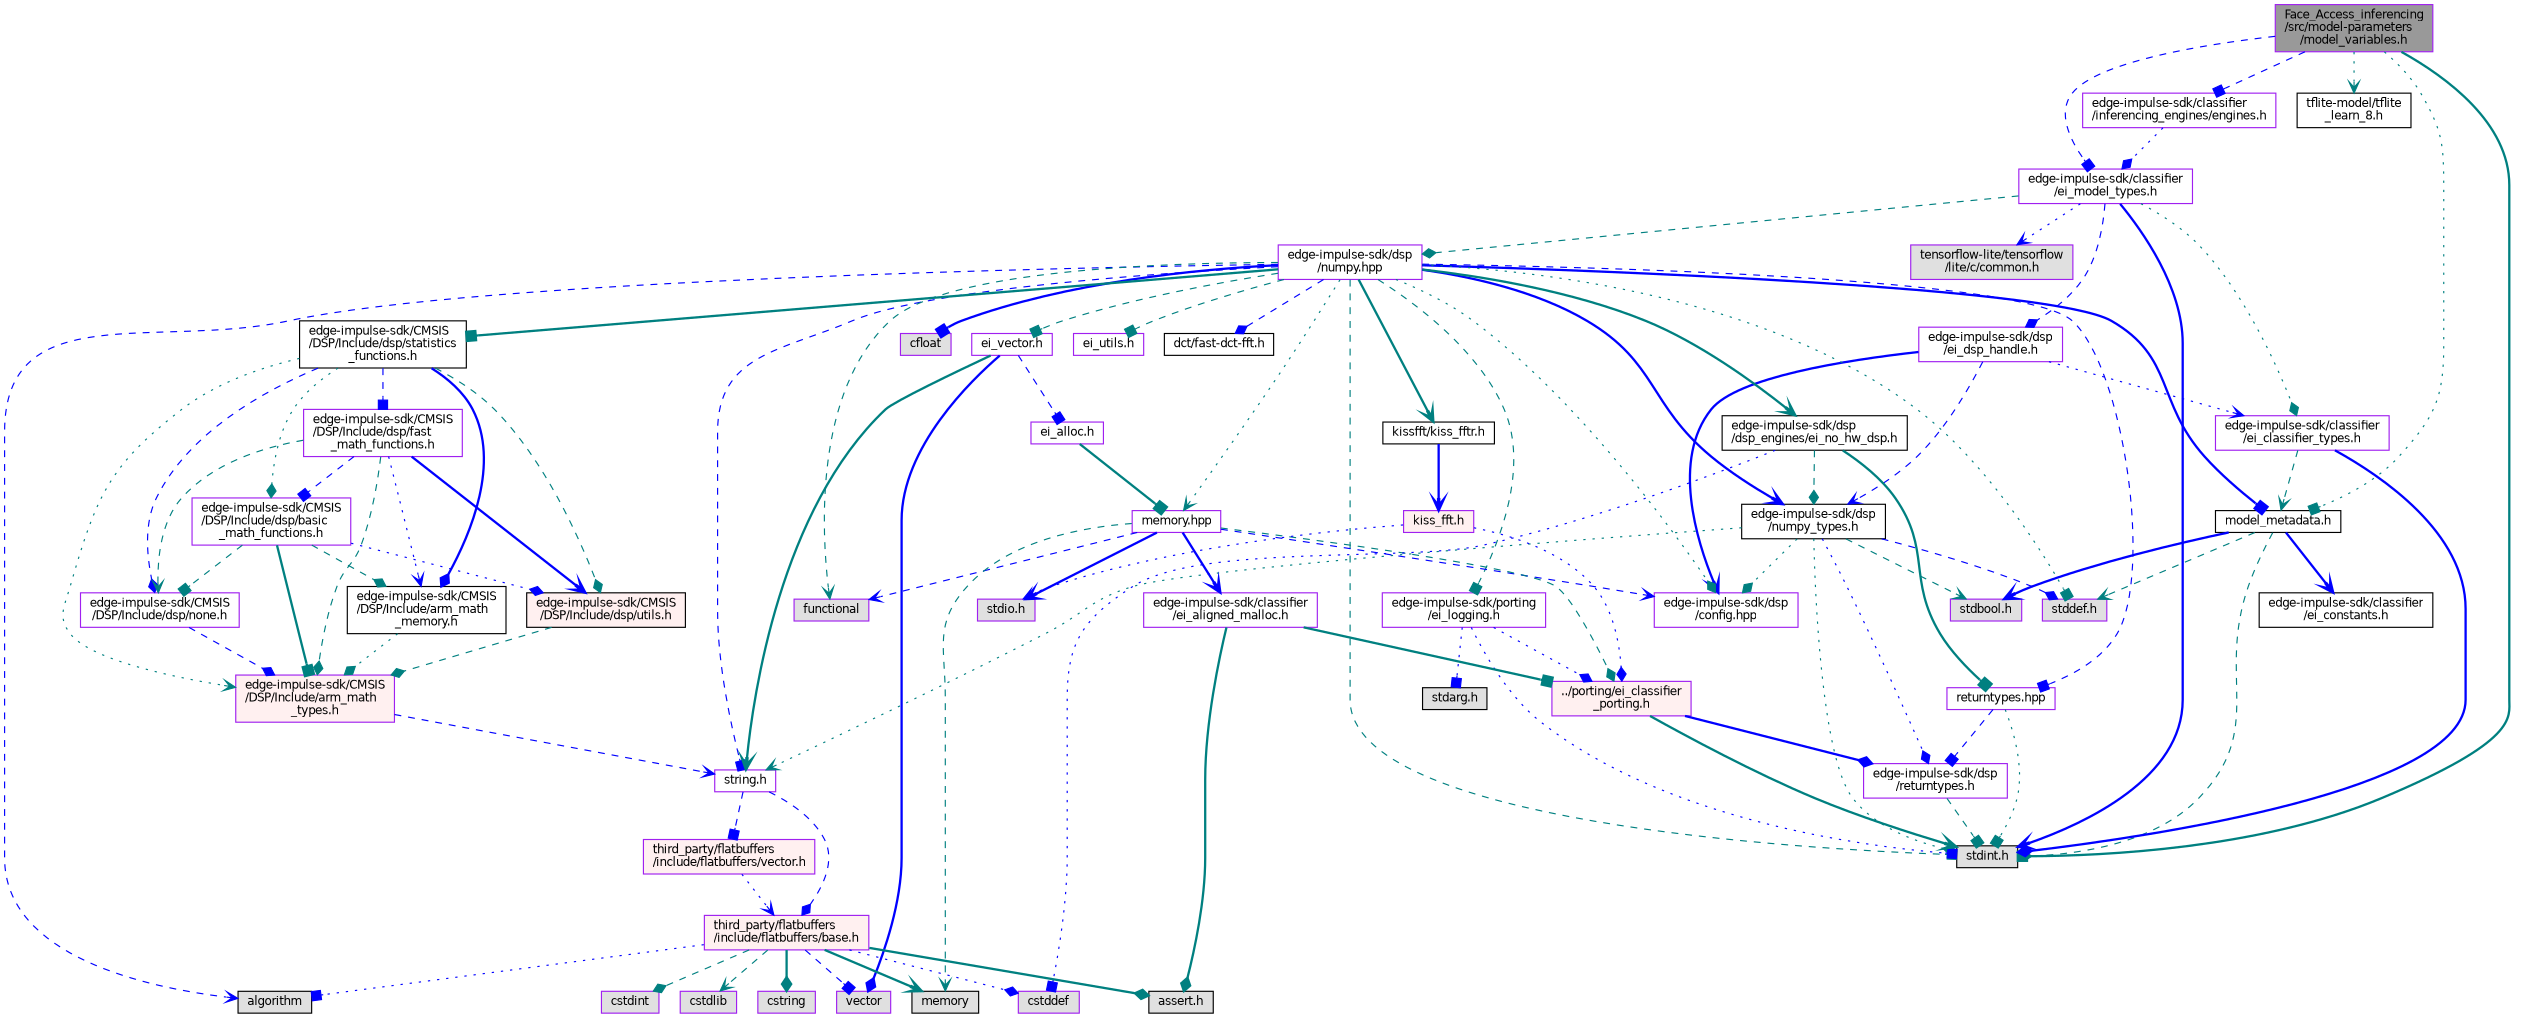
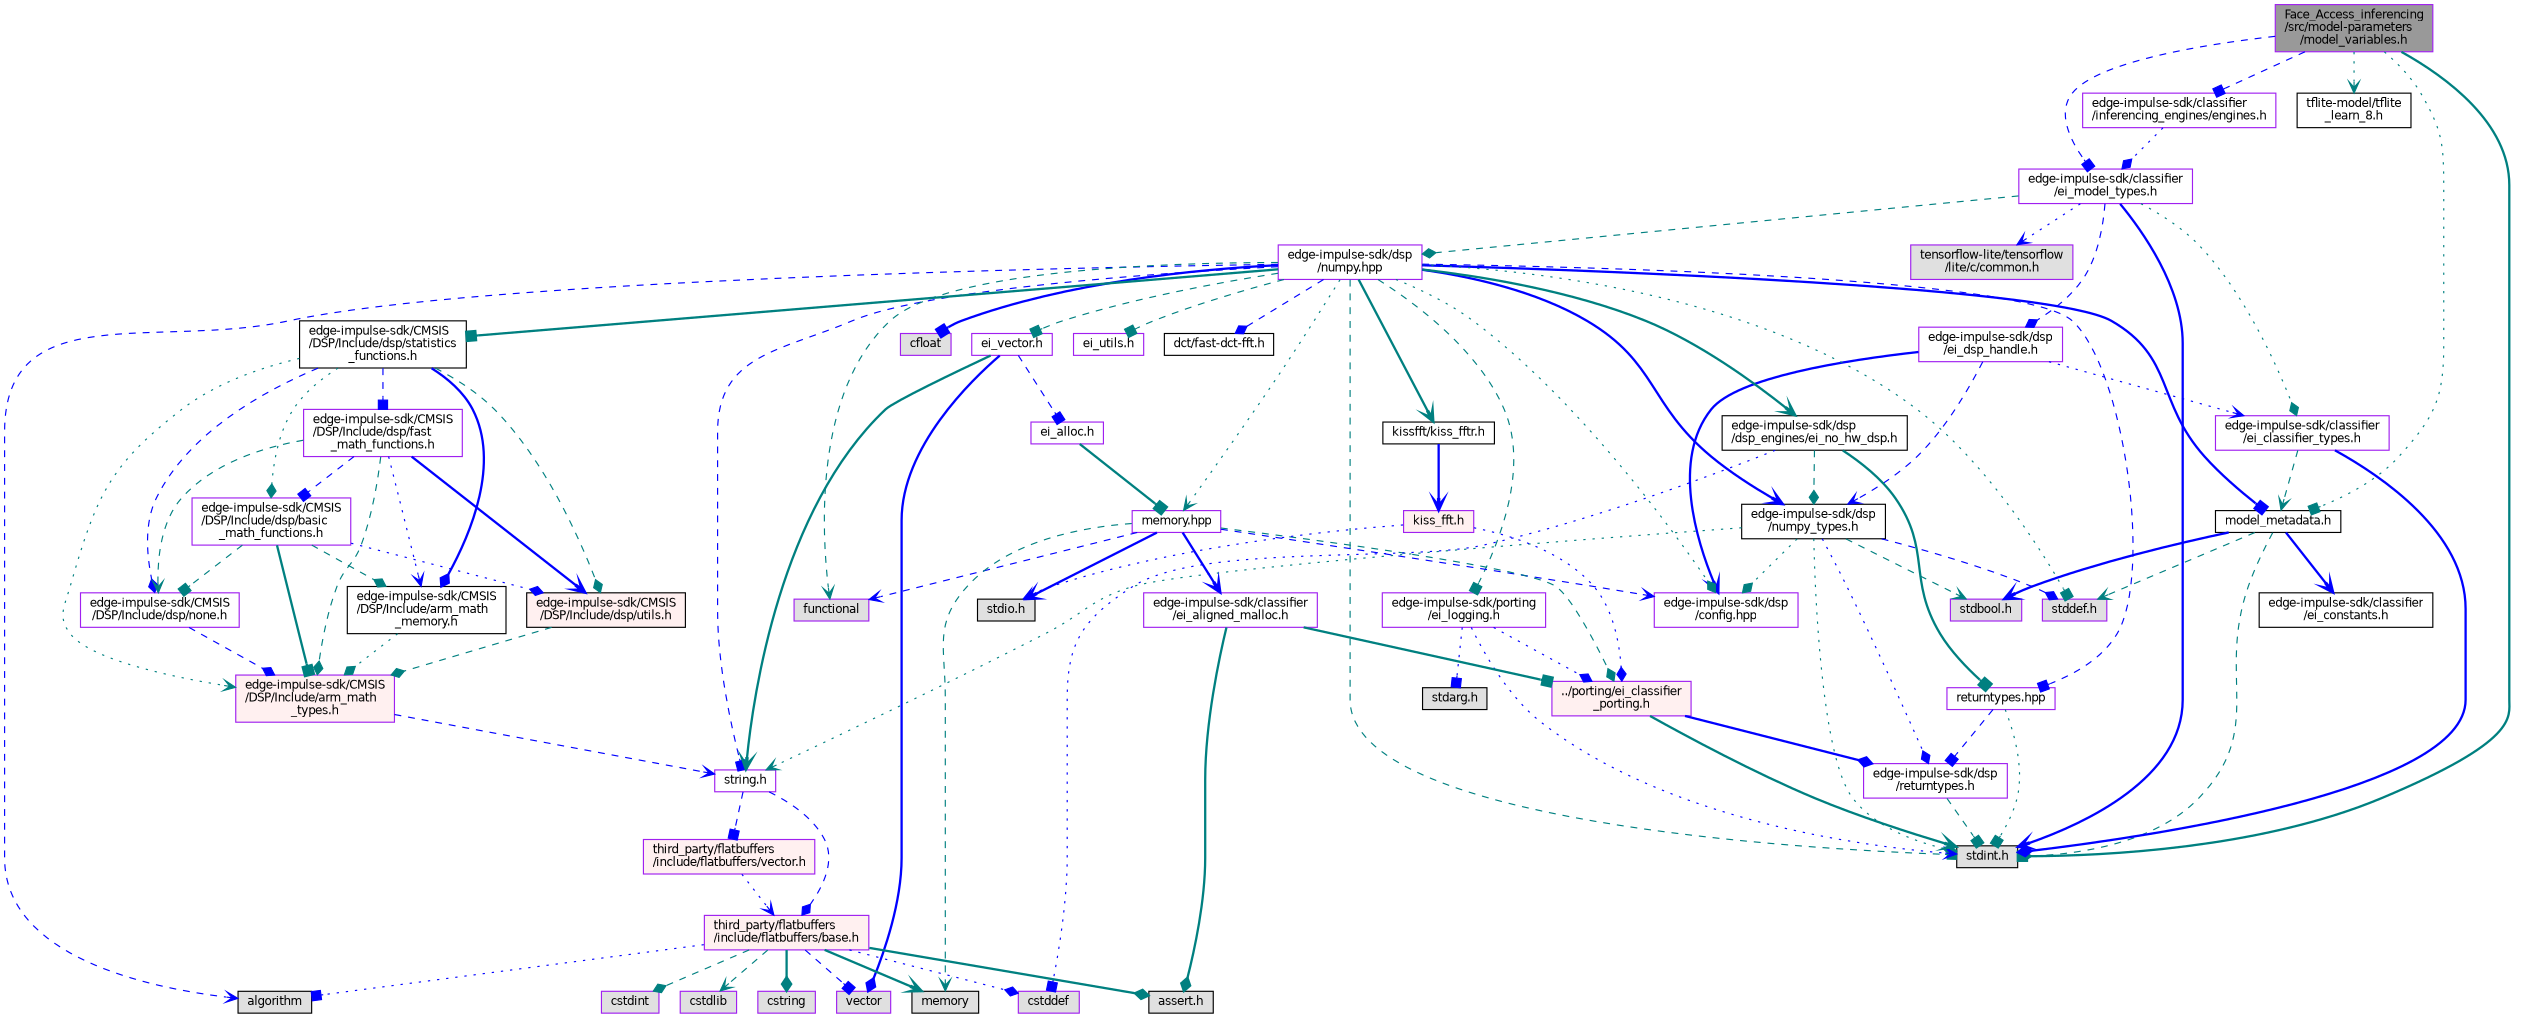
node "stdio.h": color purple -> black
edge "edge-impulse-sdk/porting /ei_logging.h" -> "stdint.h": arrowhead box -> vee
